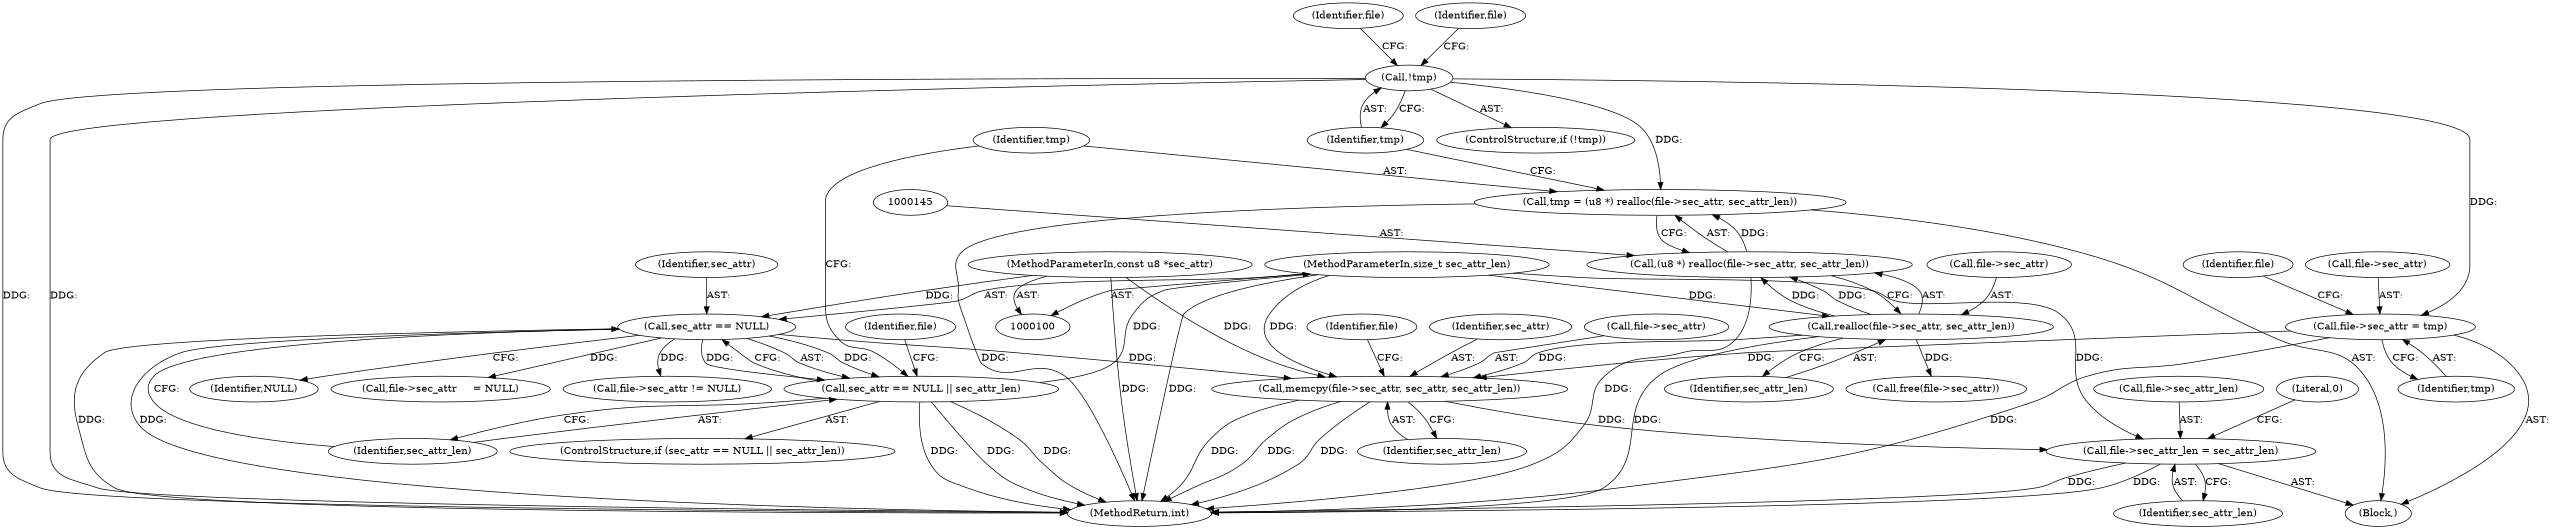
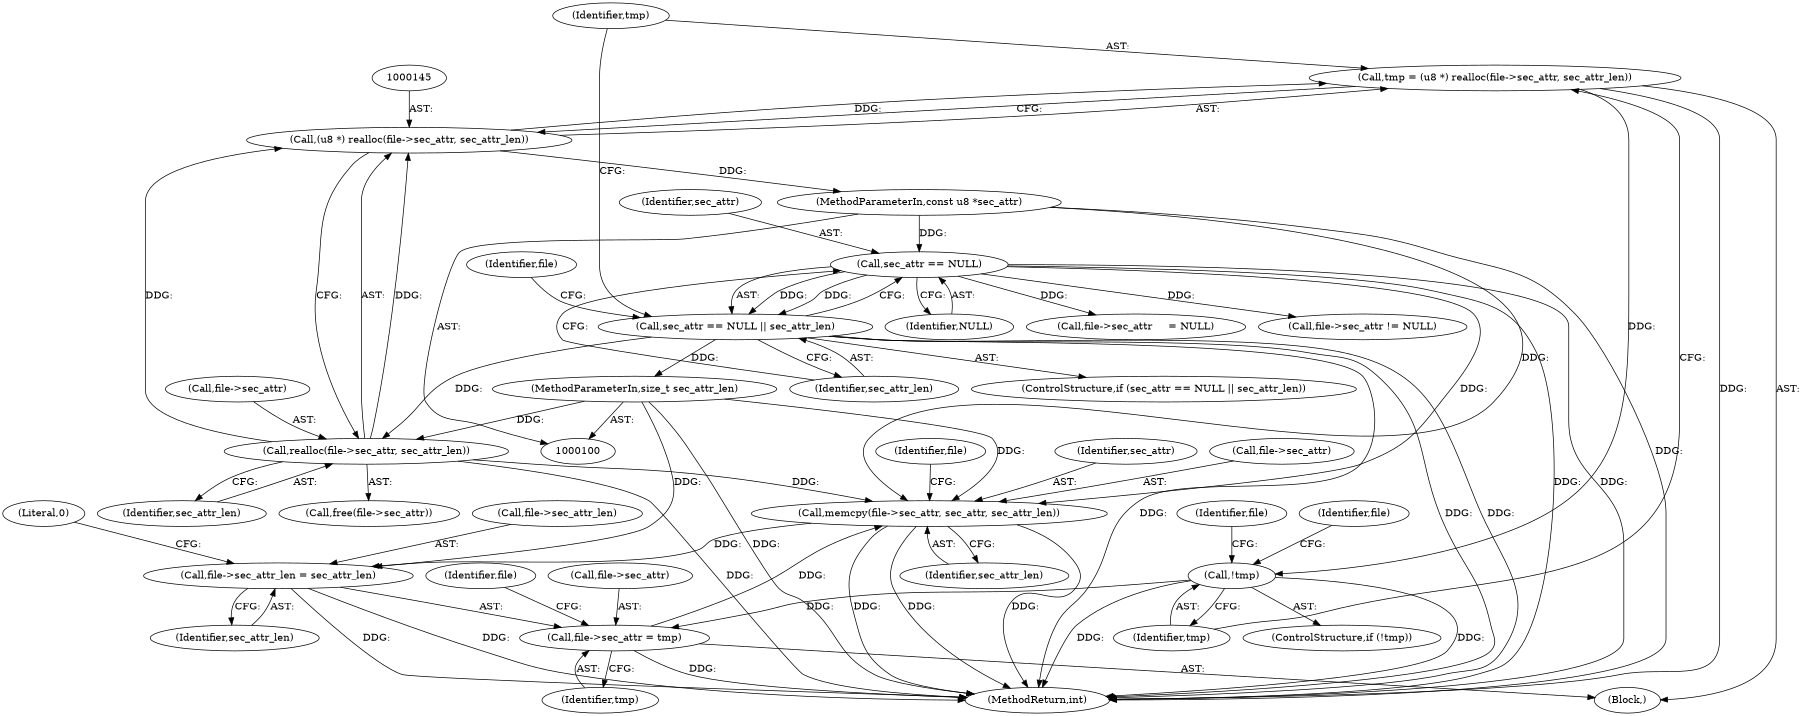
edge "(Call,!tmp)" -> "(Call,tmp = (u8 *) realloc(file->sec_attr, sec_attr_len))": reversed
edge "(MethodParameterIn,size_t sec_attr_len)" -> "(Call,sec_attr == NULL)": now "(Identifier,NULL)" -> "(Call,sec_attr == NULL)"
edge "(Call,realloc(file->sec_attr, sec_attr_len))" -> "(Call,free(file->sec_attr))": label "DDG: " -> "AST: "
edge "(Call,sec_attr == NULL || sec_attr_len)" -> "(Call,realloc(file->sec_attr, sec_attr_len))": added, label "DDG:"
edge "(Call,(u8 *) realloc(file->sec_attr, sec_attr_len))" -> "(MethodReturn,int)": now "(Call,(u8 *) realloc(file->sec_attr, sec_attr_len))" -> "(MethodParameterIn,const u8 *sec_attr)"
edge "(Call,file->sec_attr_len = sec_attr_len)" -> "(Block,)": now "(Call,file->sec_attr_len = sec_attr_len)" -> "(Call,file->sec_attr = tmp)"
